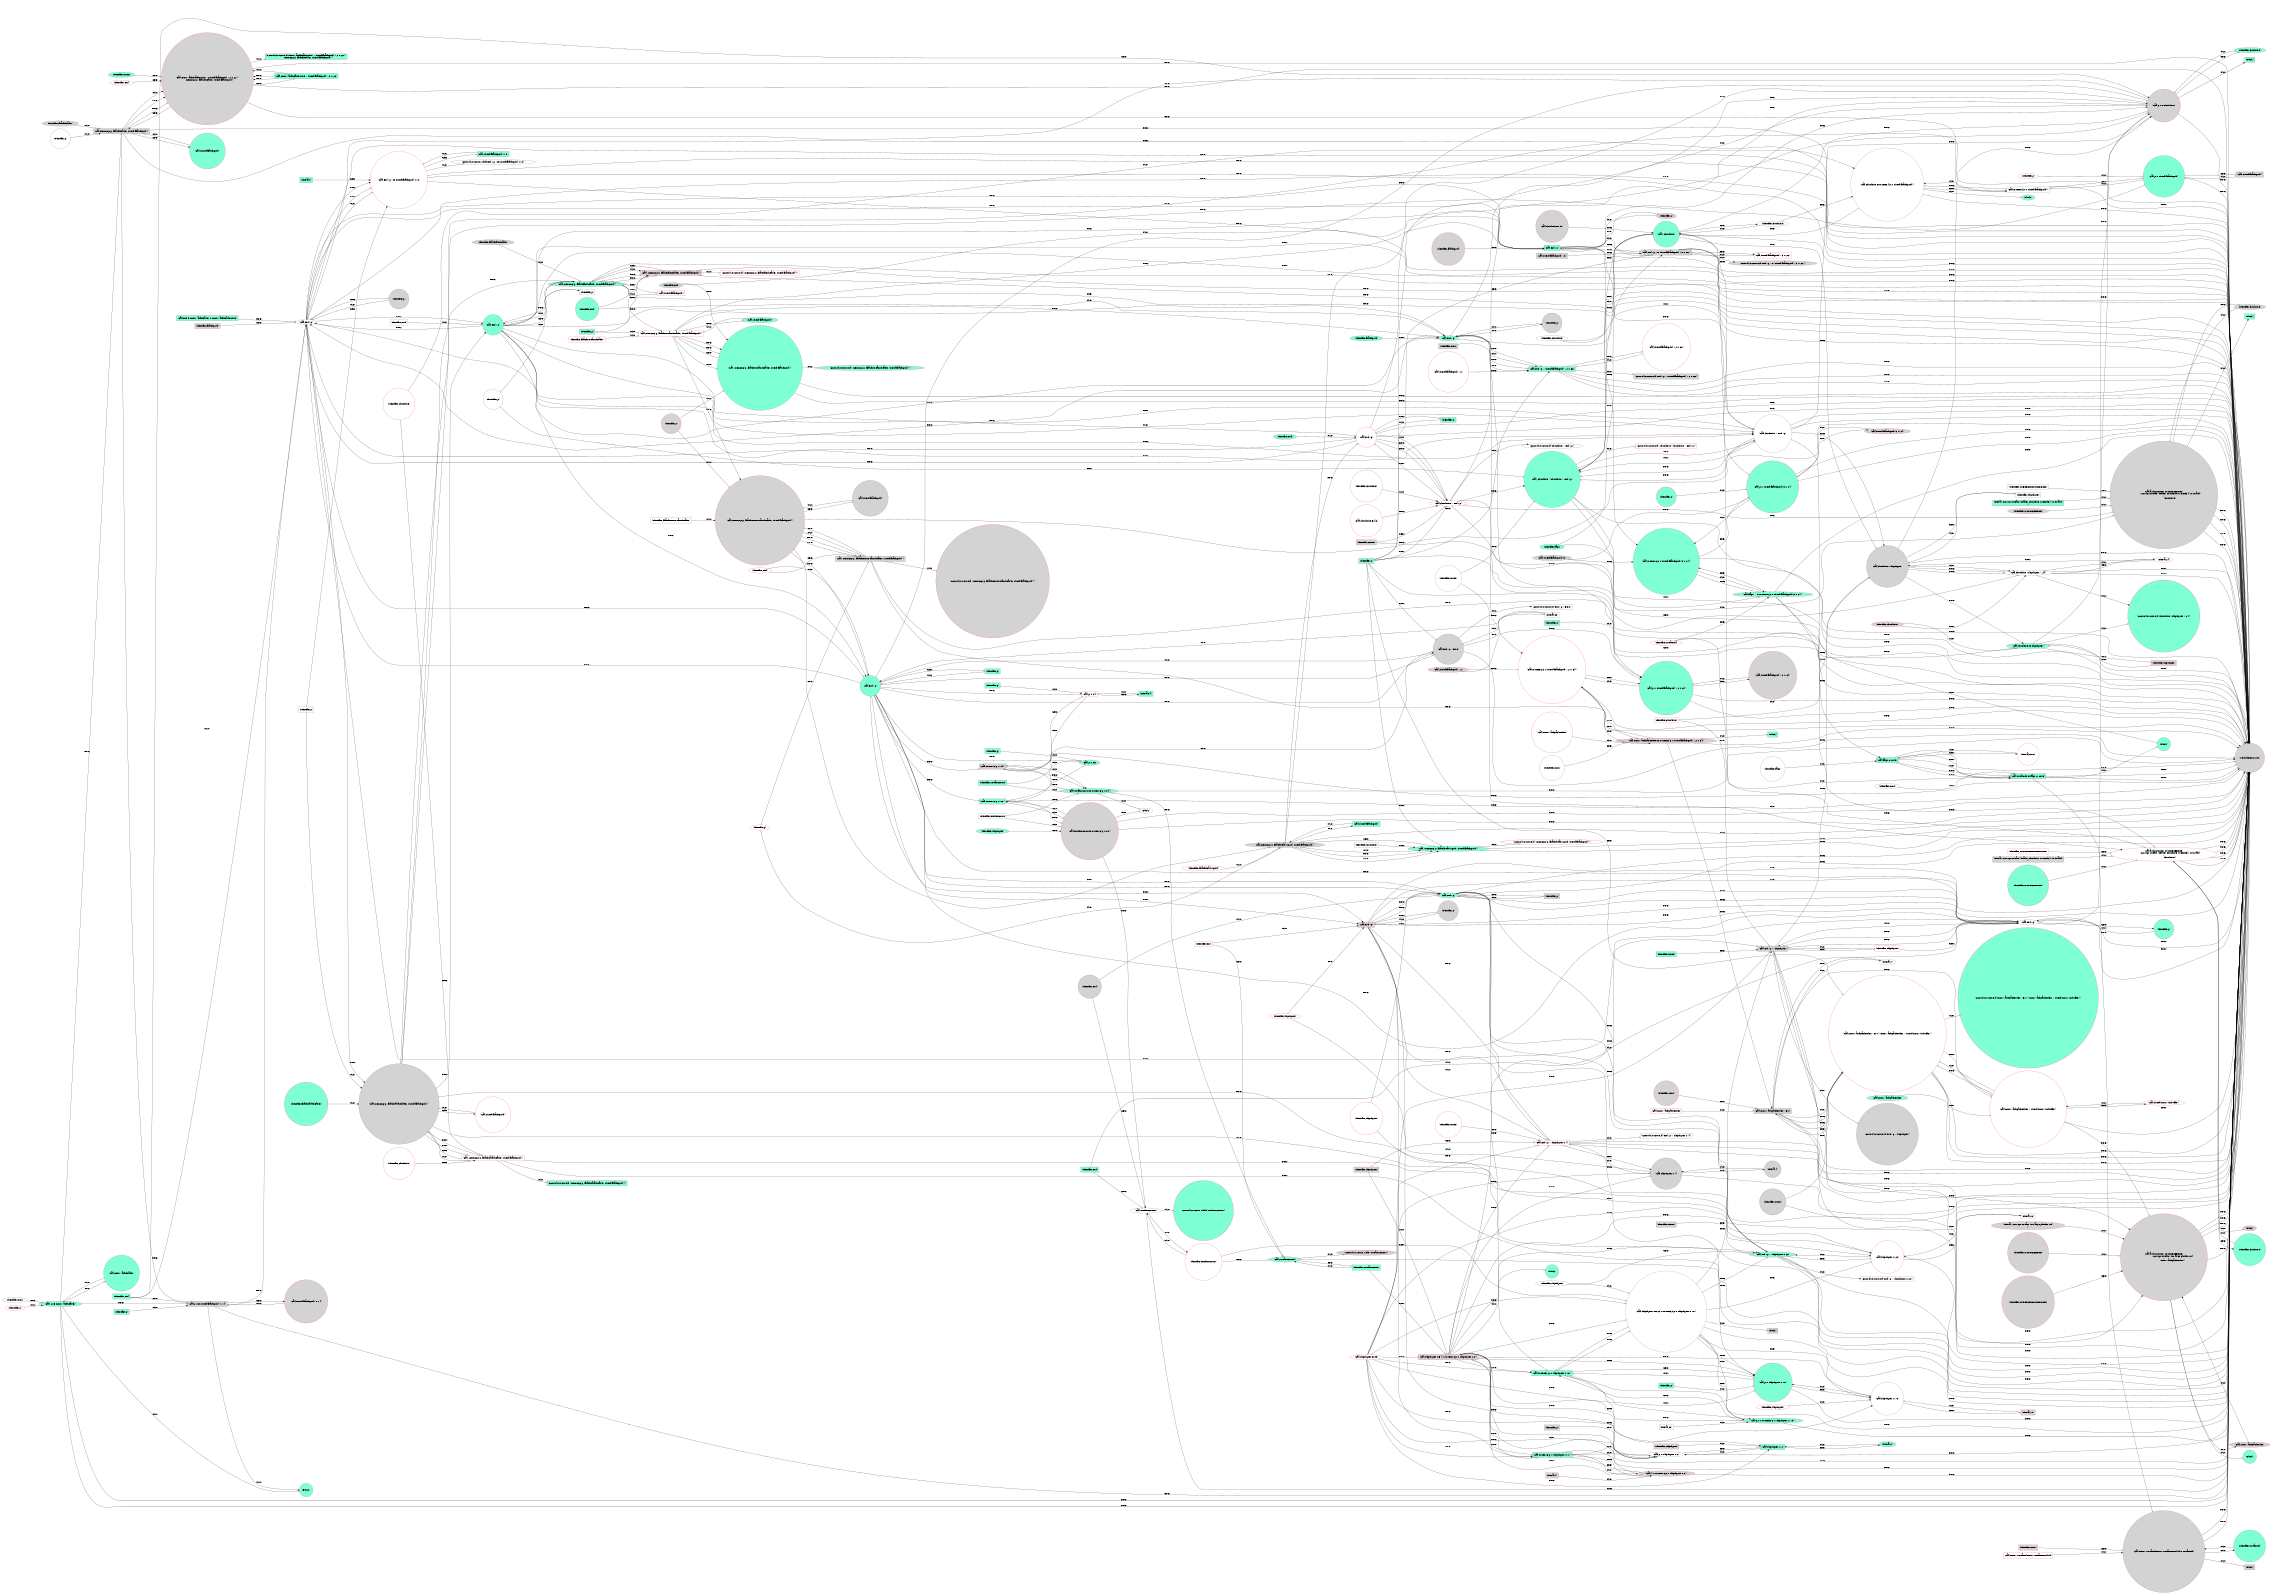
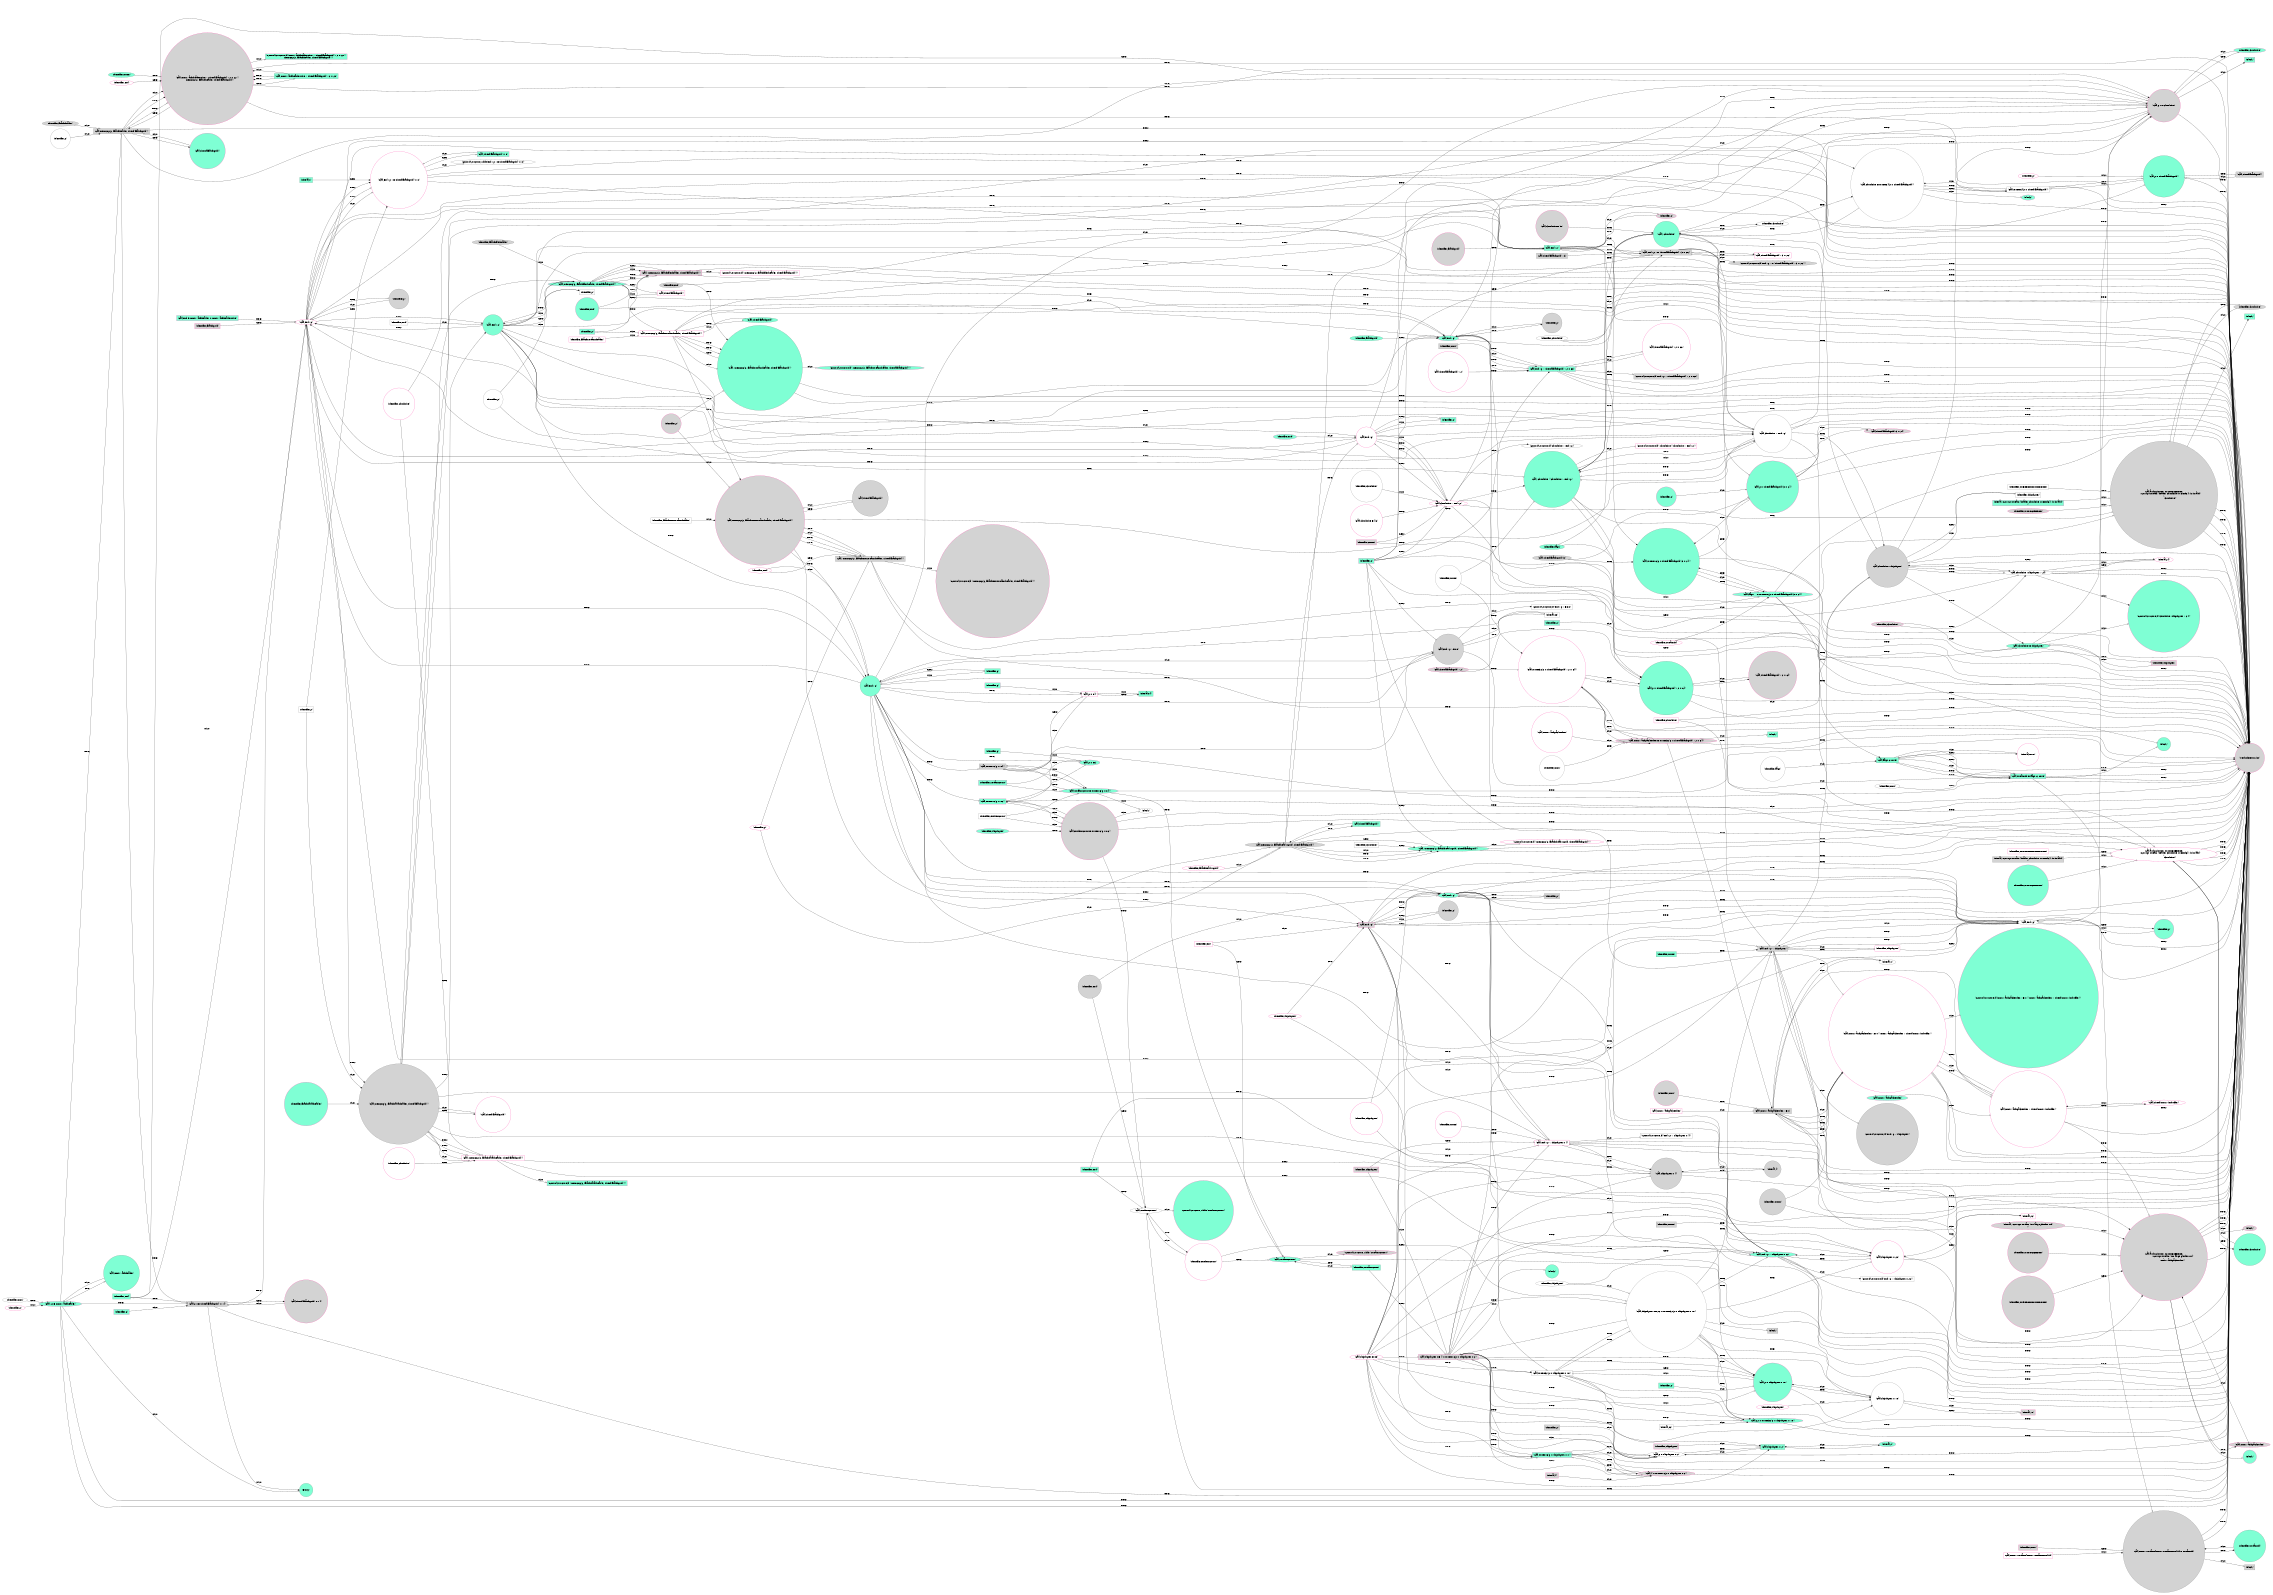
edge "(Call,skip_bytes = 88)" -> "(Call,end - p < skip_bytes + 22)": added, label "DDG:"
node "(Call,AV_RL32(p + skip_bytes + 18))": fillcolor aquamarine -> white
